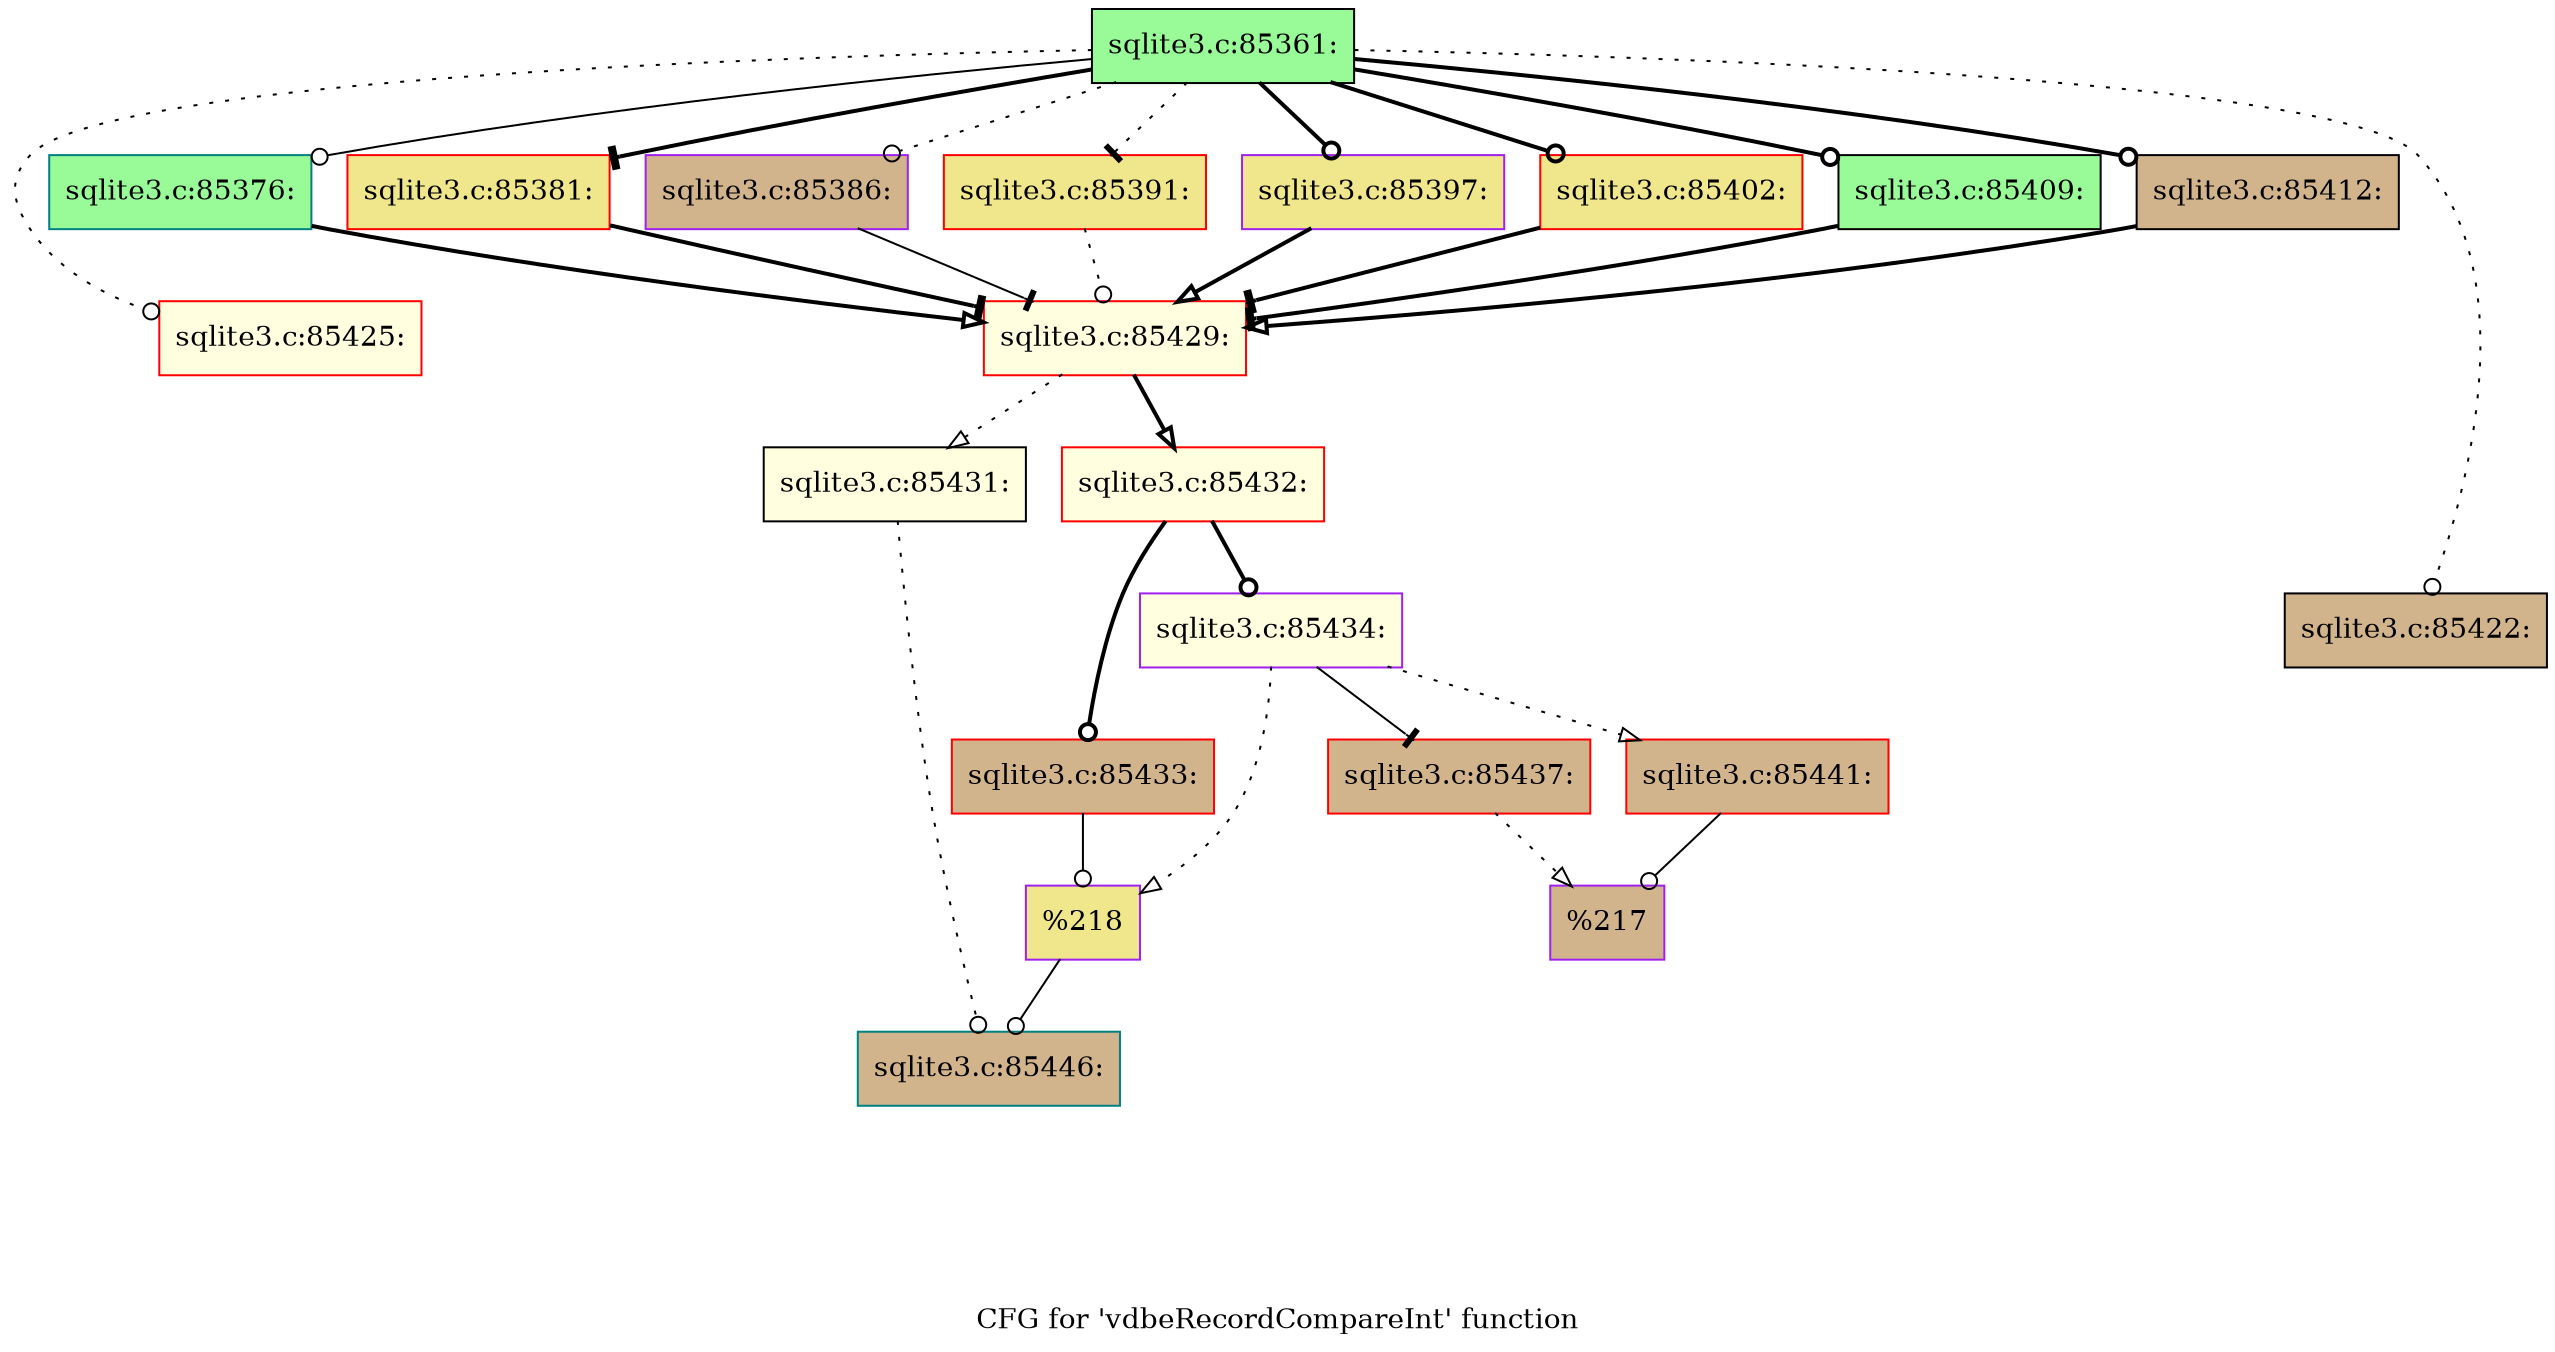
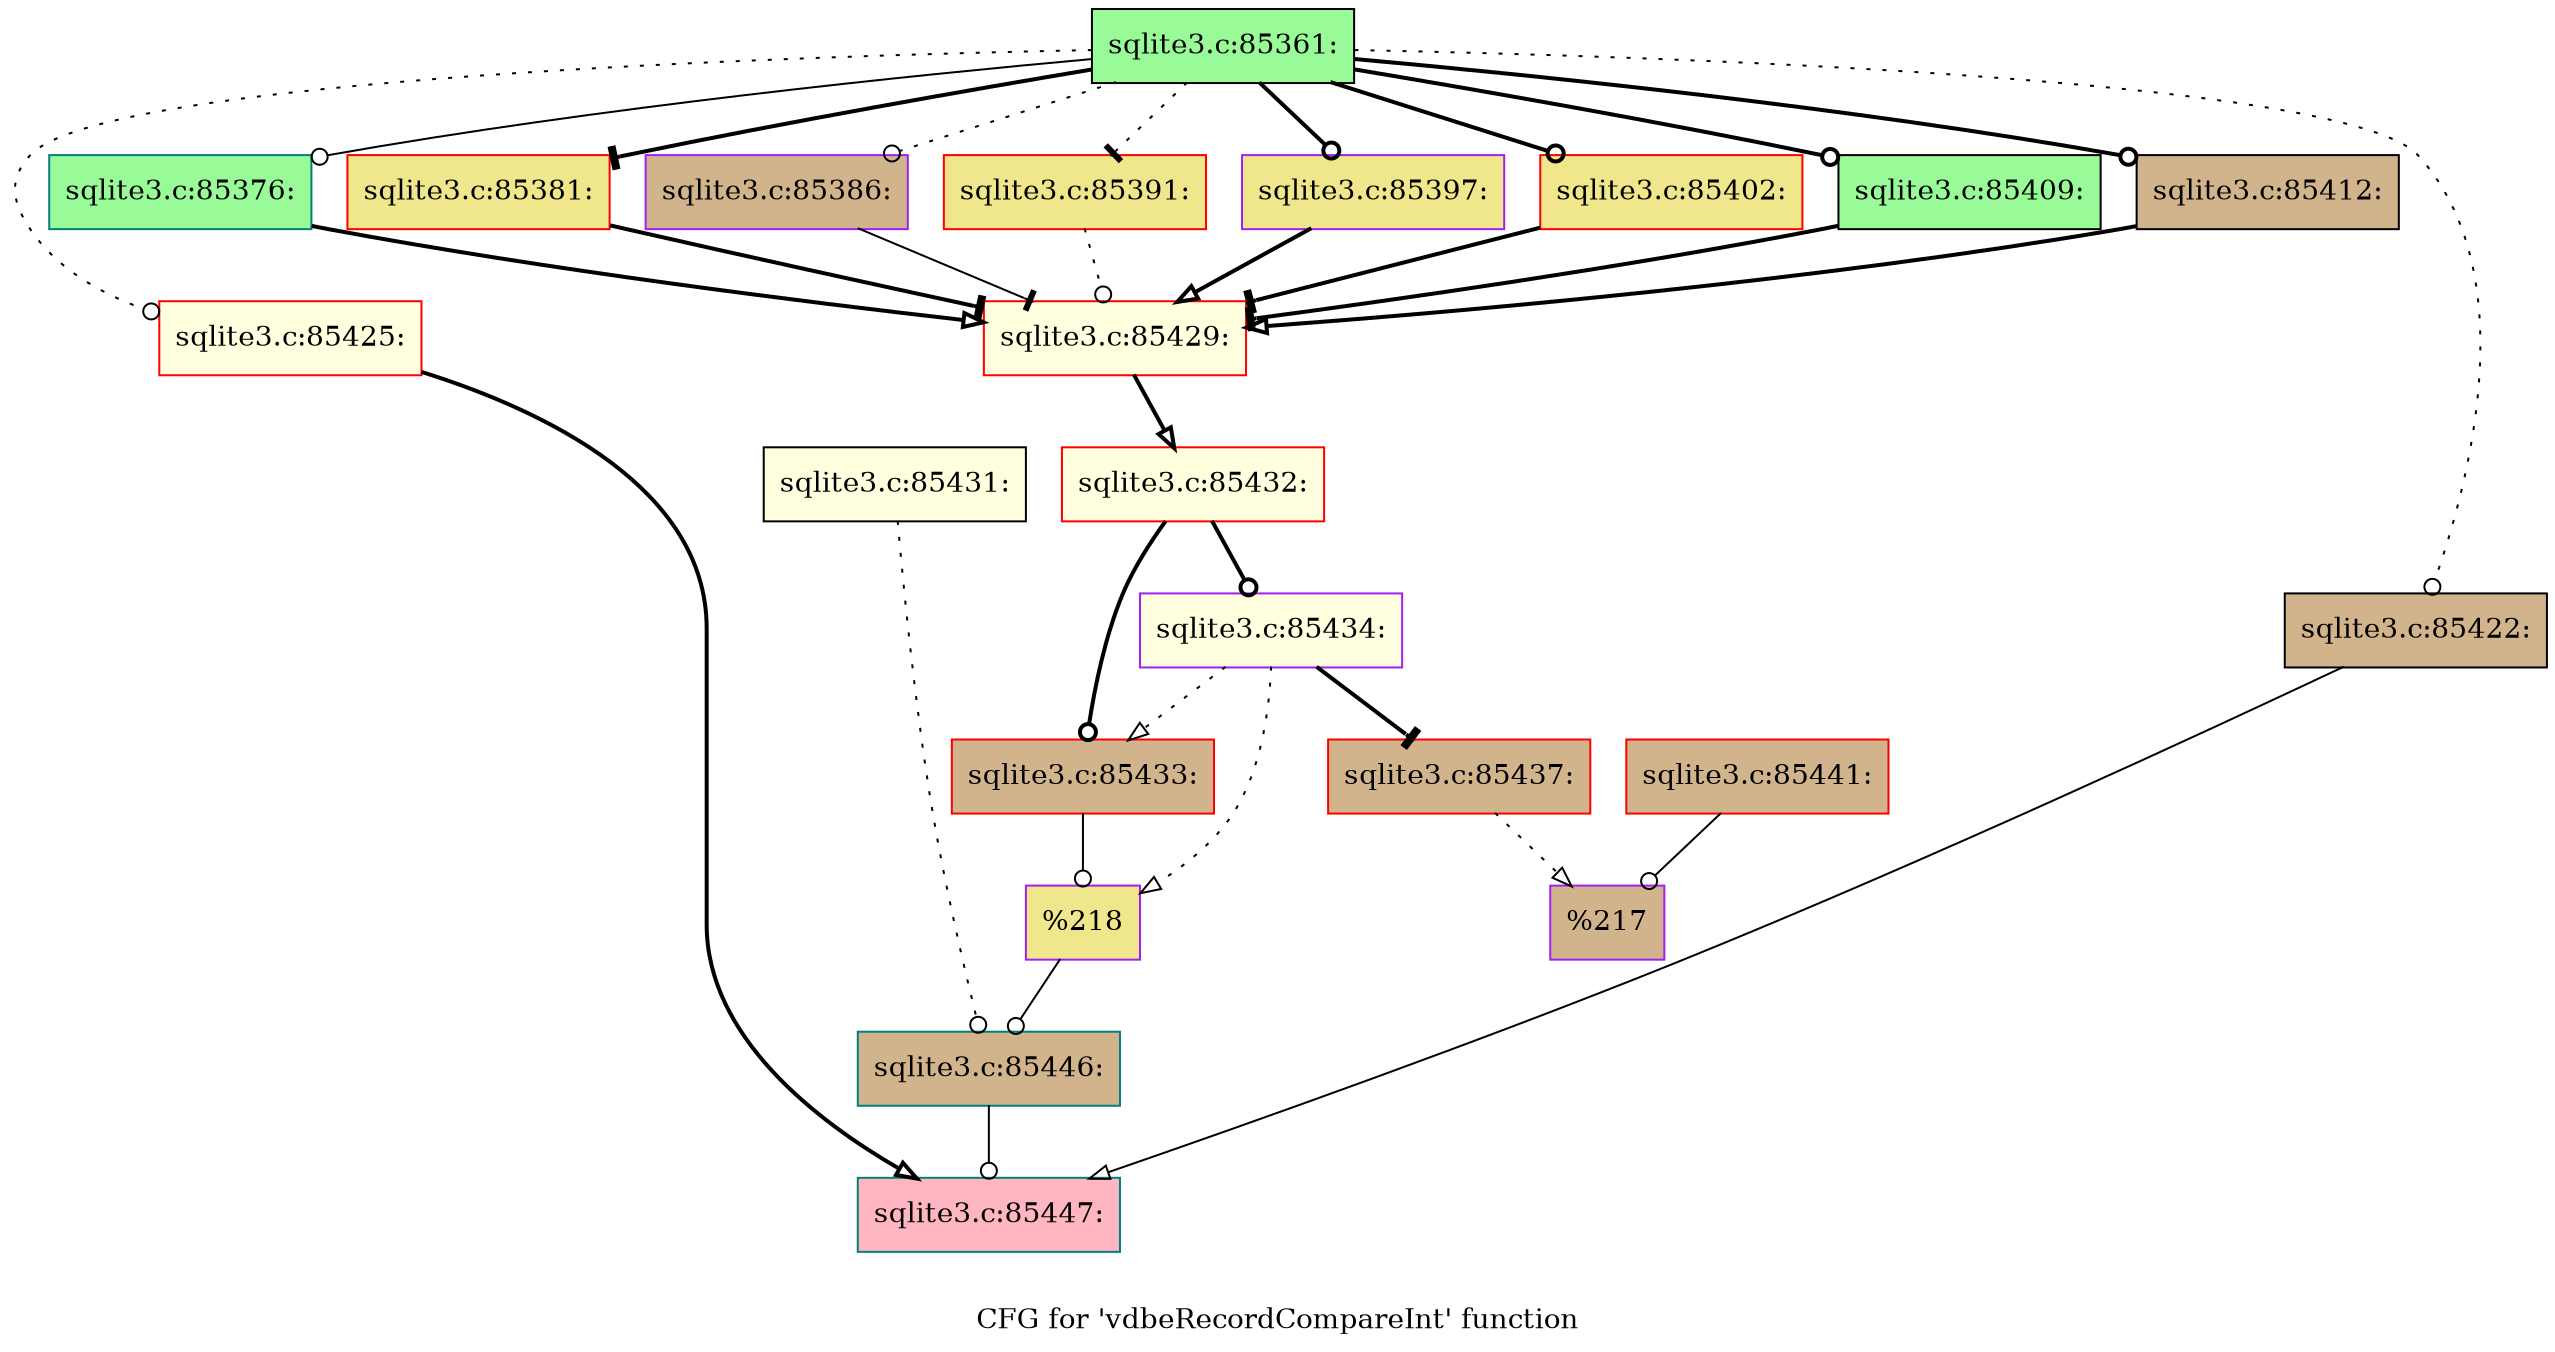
edge "sqlite3.c:85429:" -> "sqlite3.c:85431:": removed
edge "sqlite3.c:85434:" -> "sqlite3.c:85437:": style solid -> bold
edge "sqlite3.c:85434:" -> "sqlite3.c:85441:": now "sqlite3.c:85434:" -> "sqlite3.c:85433:"
node "sqlite3.c:85447:": added
